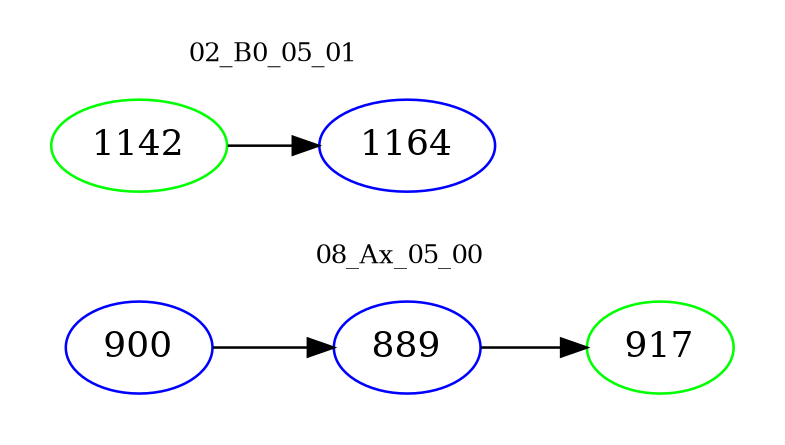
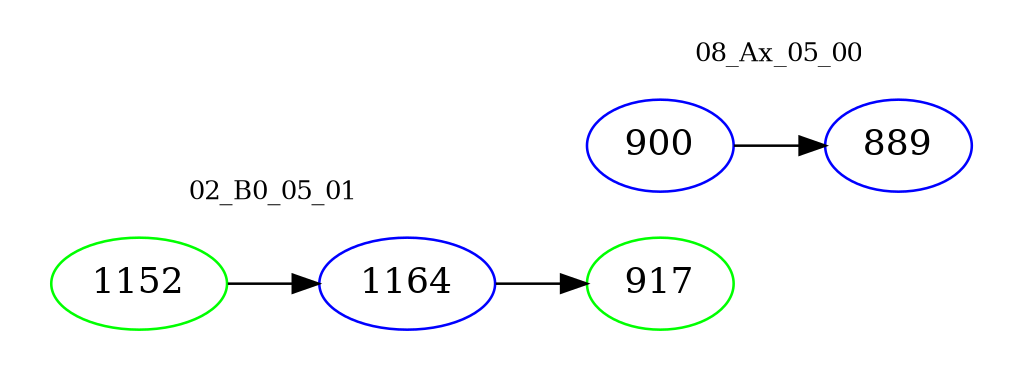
node "1142": label "1142" -> "1152"
edge "889" -> "917": now "1164" -> "917"
